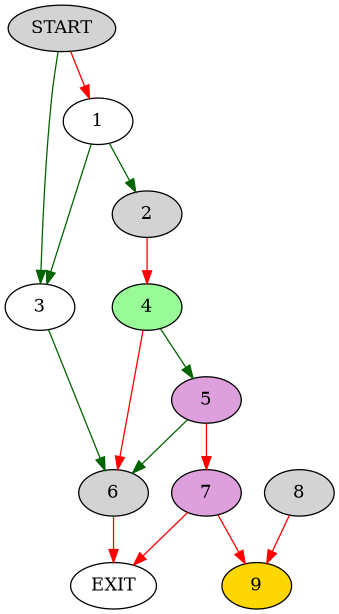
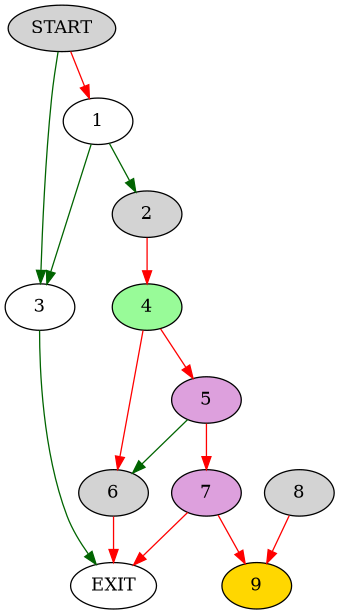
edge "4" -> "5": color darkgreen -> red
edge "3" -> "6": now "3" -> "EXIT"
